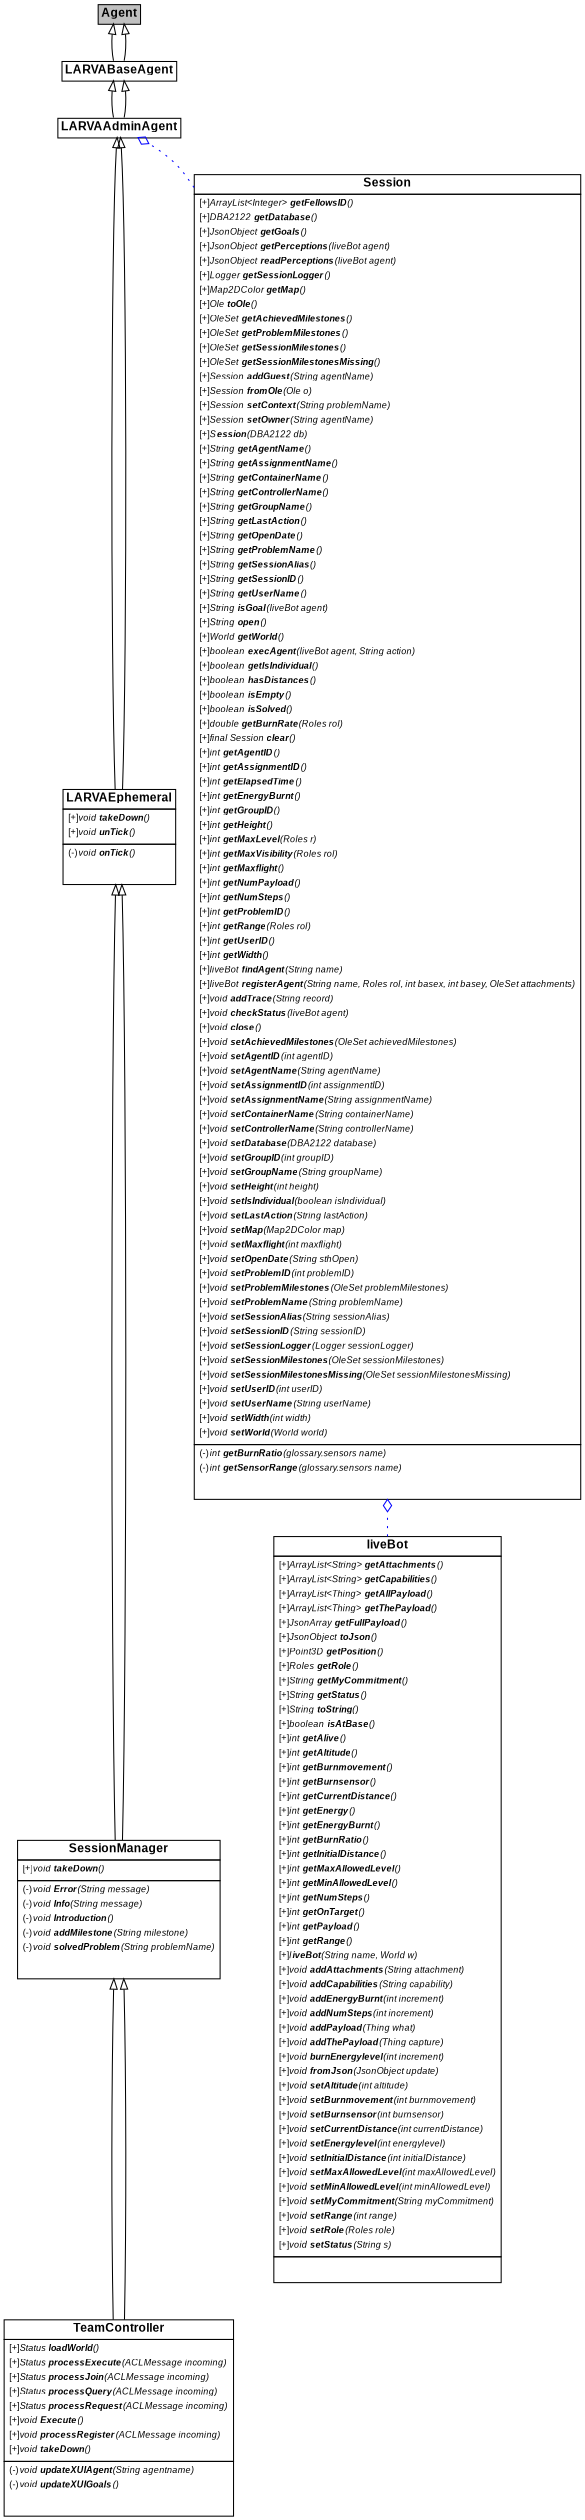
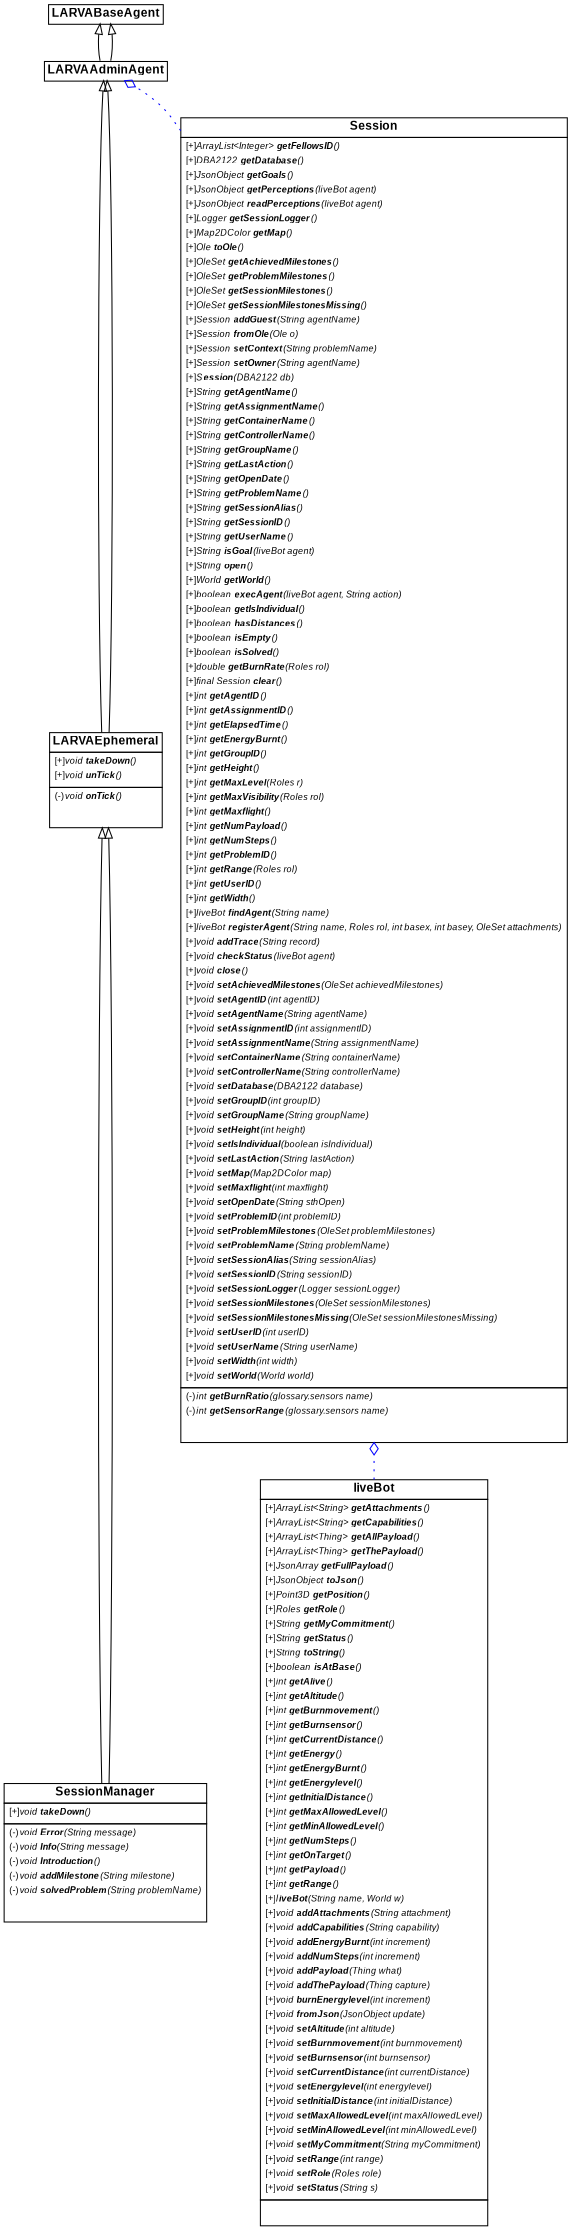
node "Agent": removed
node "liveBot": text "getBurnRatio" -> "getEnergylevel"
node "TeamController": removed
